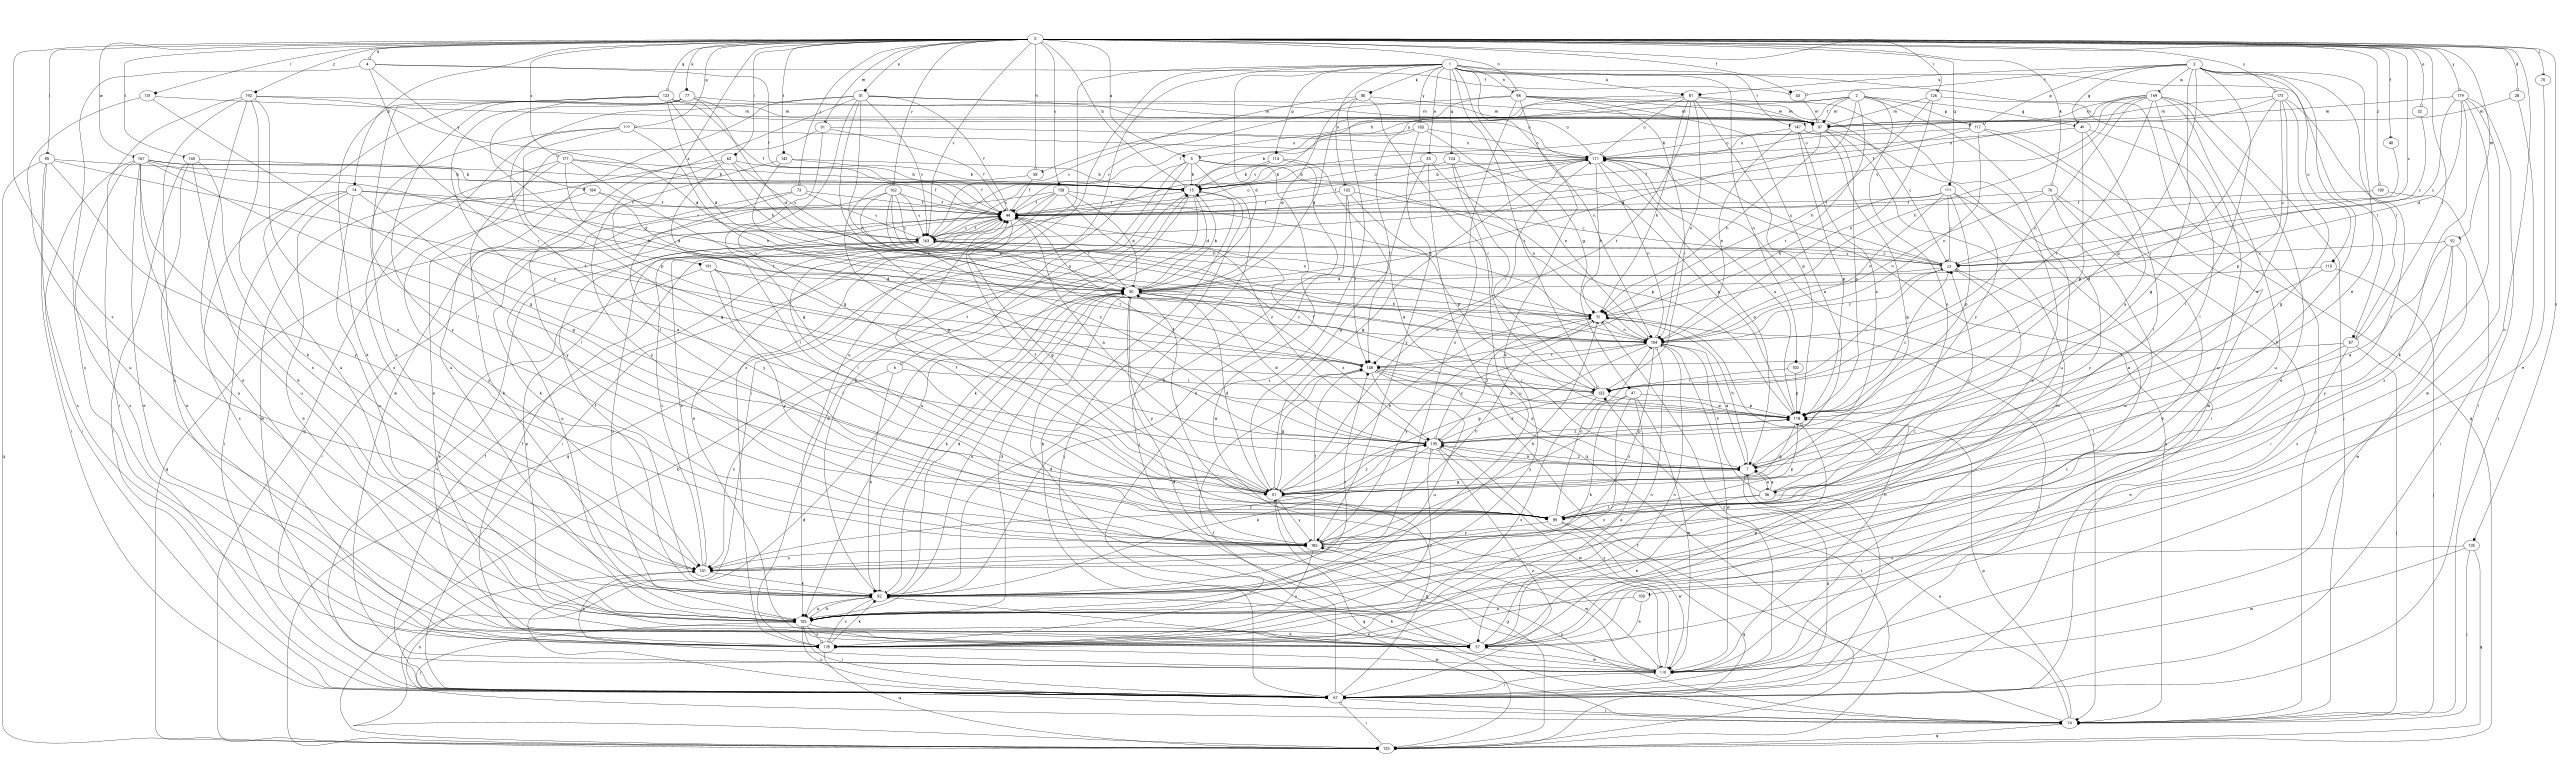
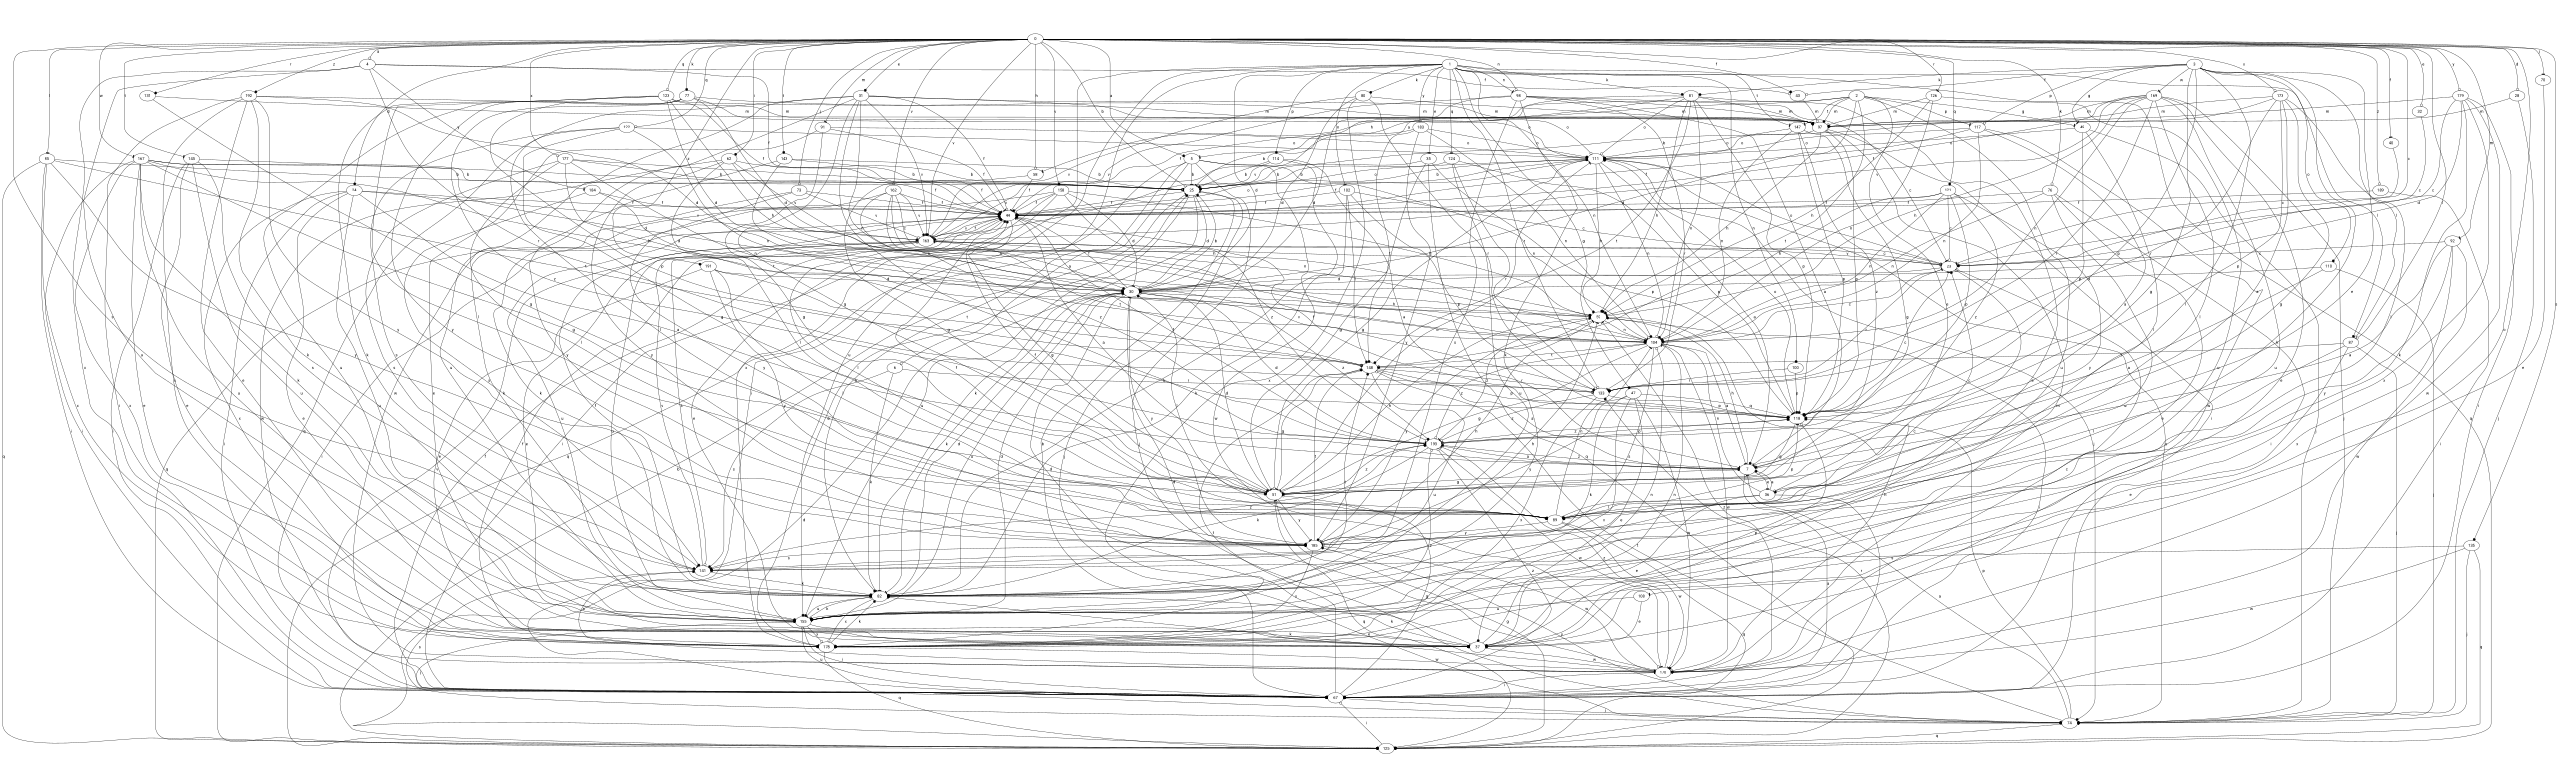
node "15": label "15" -> "25"
edge "47" -> "118": label "p" -> "q"
edge "131" -> "155": now "4" -> "155"
